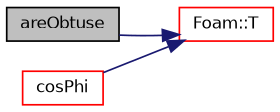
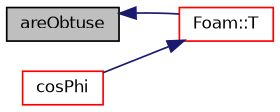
edge "areObtuse" -> "Foam::T": reversed
